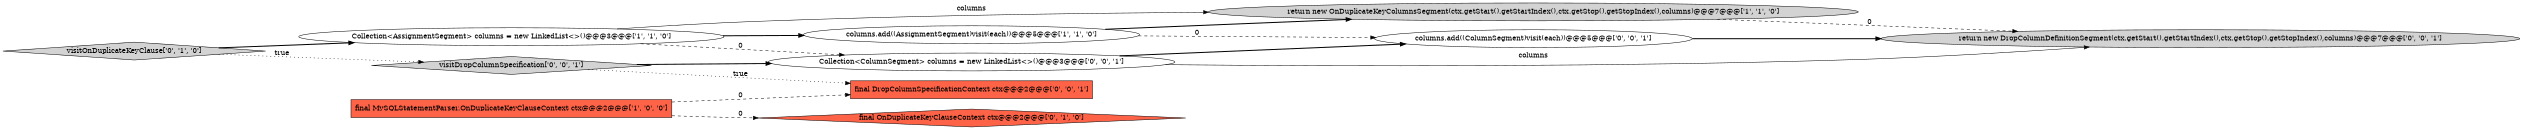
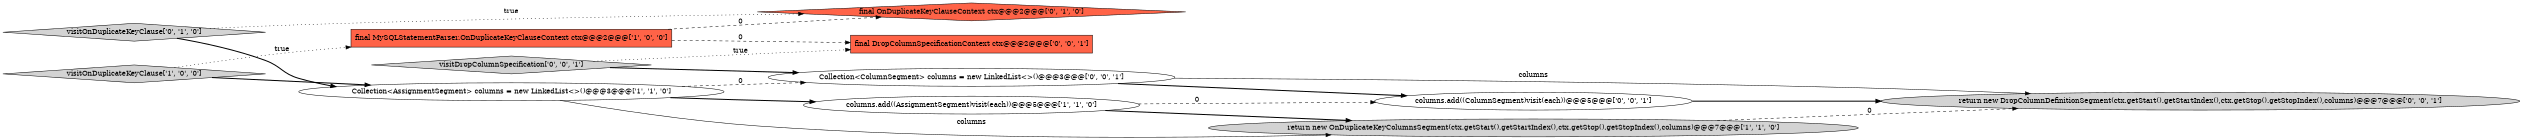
edge "visitOnDuplicateKeyClause['0', '1', '0']" -> "visitDropColumnSpecification['0', '0', '1']": now "visitOnDuplicateKeyClause['0', '1', '0']" -> "final OnDuplicateKeyClauseContext ctx@@@2@@@['0', '1', '0']"
node "visitOnDuplicateKeyClause['1', '0', '0']": added
